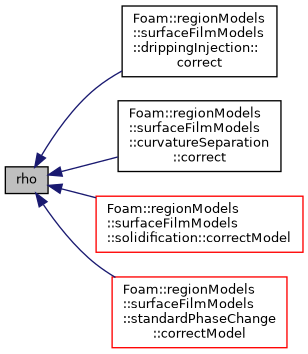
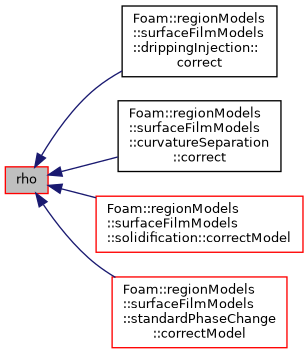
node "rho": color black -> red
